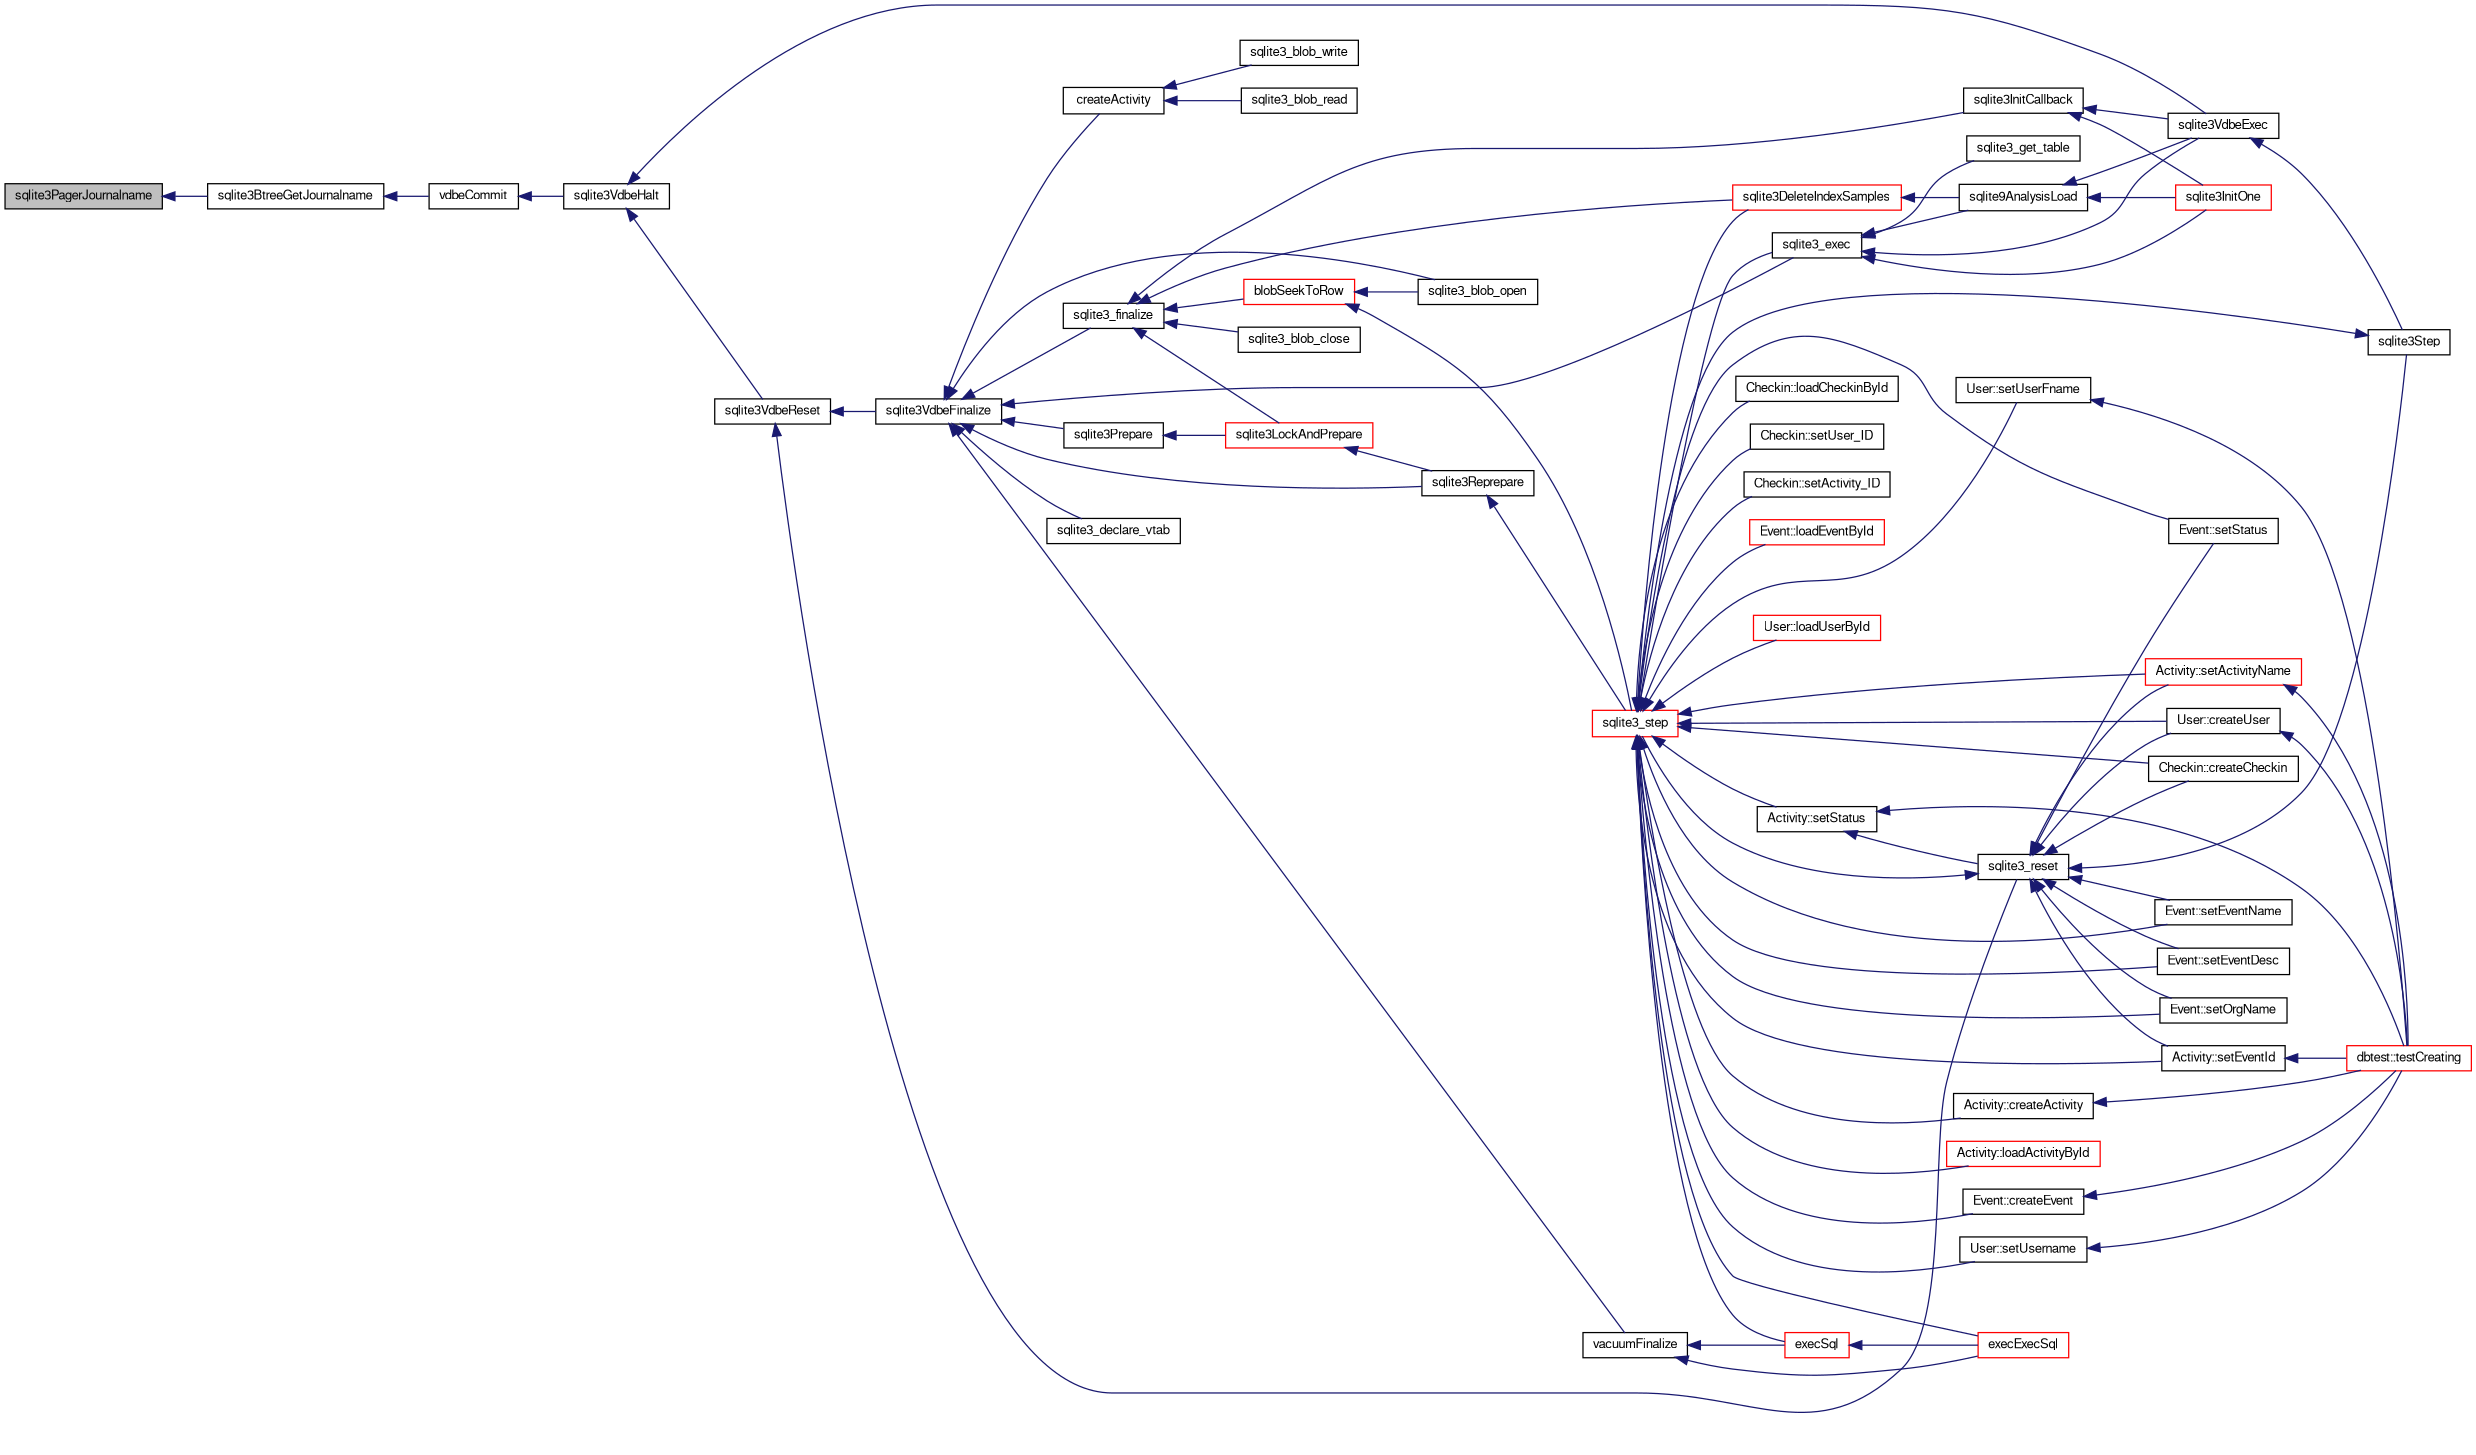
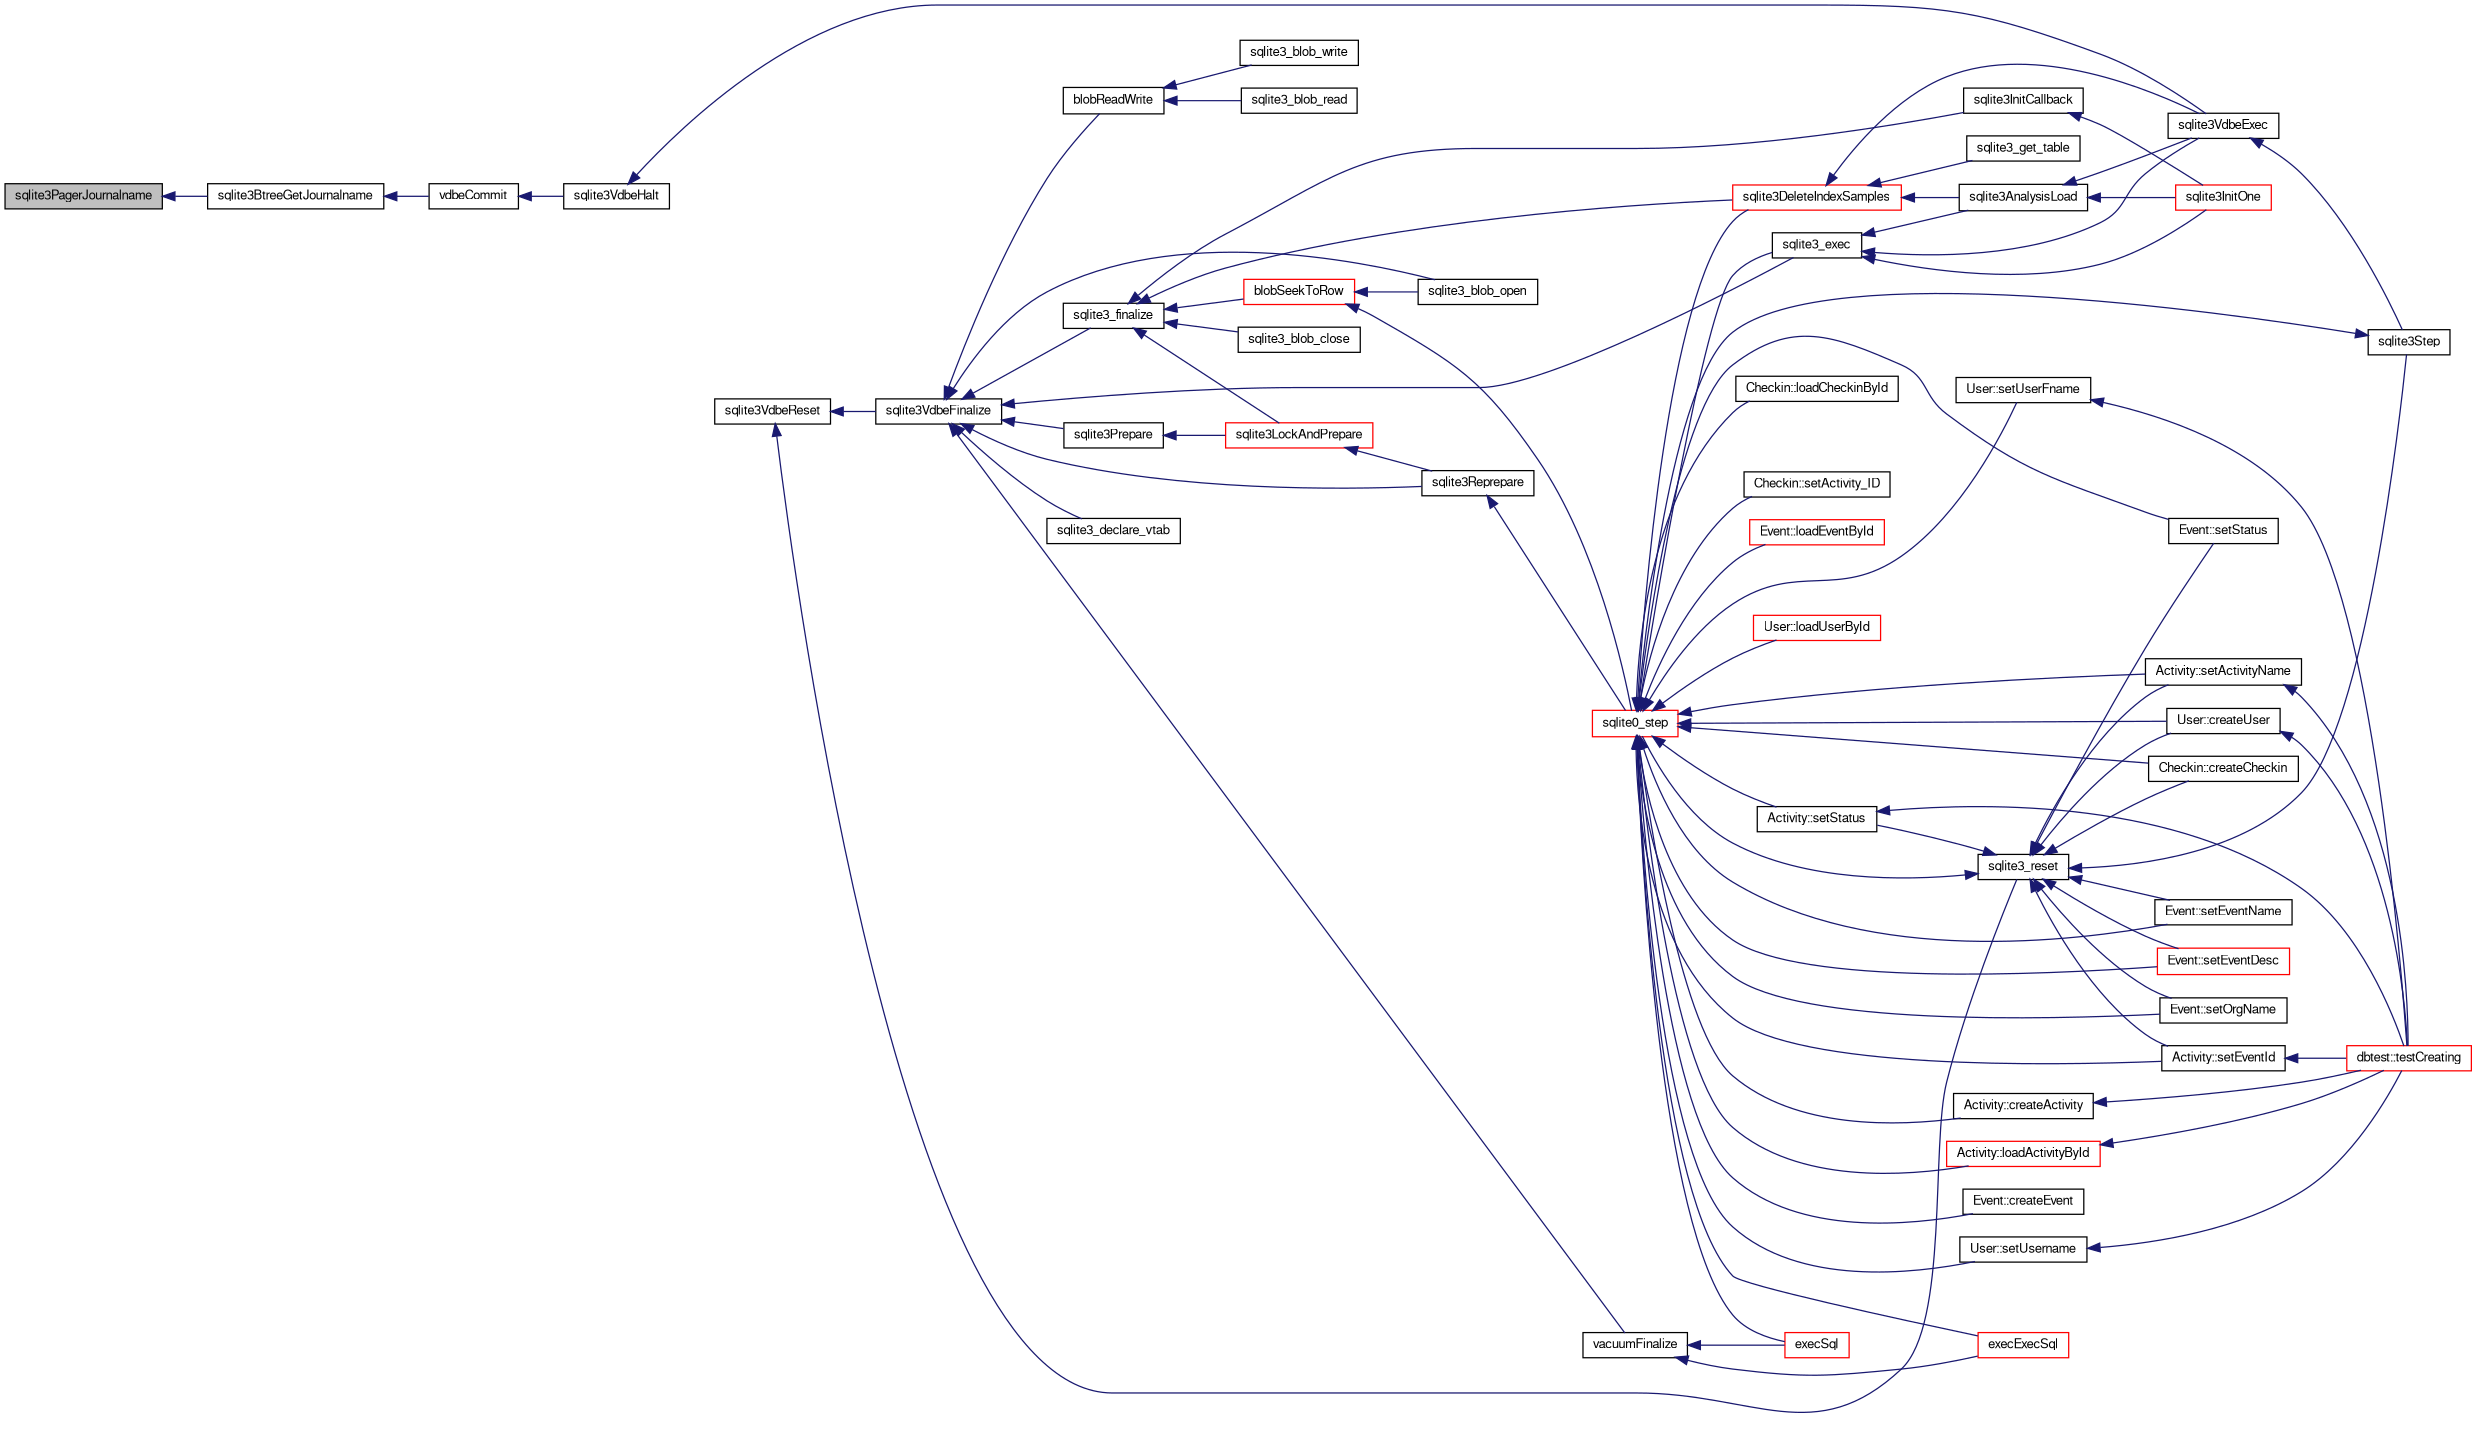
node "createActivity": label "createActivity" -> "blobReadWrite"
edge "sqlite3VdbeExec" -> "sqlite3InitCallback": now "sqlite3VdbeExec" -> "sqlite3DeleteIndexSamples"
node "sqlite9AnalysisLoad": label "sqlite9AnalysisLoad" -> "sqlite3AnalysisLoad"
edge "sqlite3_get_table" -> "sqlite3_exec": now "sqlite3_get_table" -> "sqlite3DeleteIndexSamples"
edge "sqlite3VdbeReset" -> "sqlite3VdbeHalt": removed
node "Checkin::setUser_ID": removed
node "Activity::setActivityName": color red -> black
node "sqlite3_step": label "sqlite3_step" -> "sqlite0_step"
edge "sqlite3_reset" -> "Activity::setStatus": reversed
node "Event::setEventDesc": color black -> red
edge "dbtest::testCreating" -> "Event::createEvent": now "dbtest::testCreating" -> "Activity::loadActivityById"
edge "execExecSql" -> "execSql": removed
